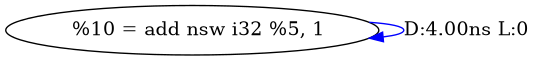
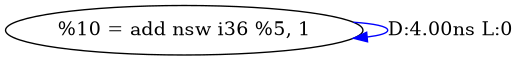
node "%10 = add nsw i32 %5, 1": label "%10 = add nsw i32 %5, 1" -> "%10 = add nsw i36 %5, 1"
